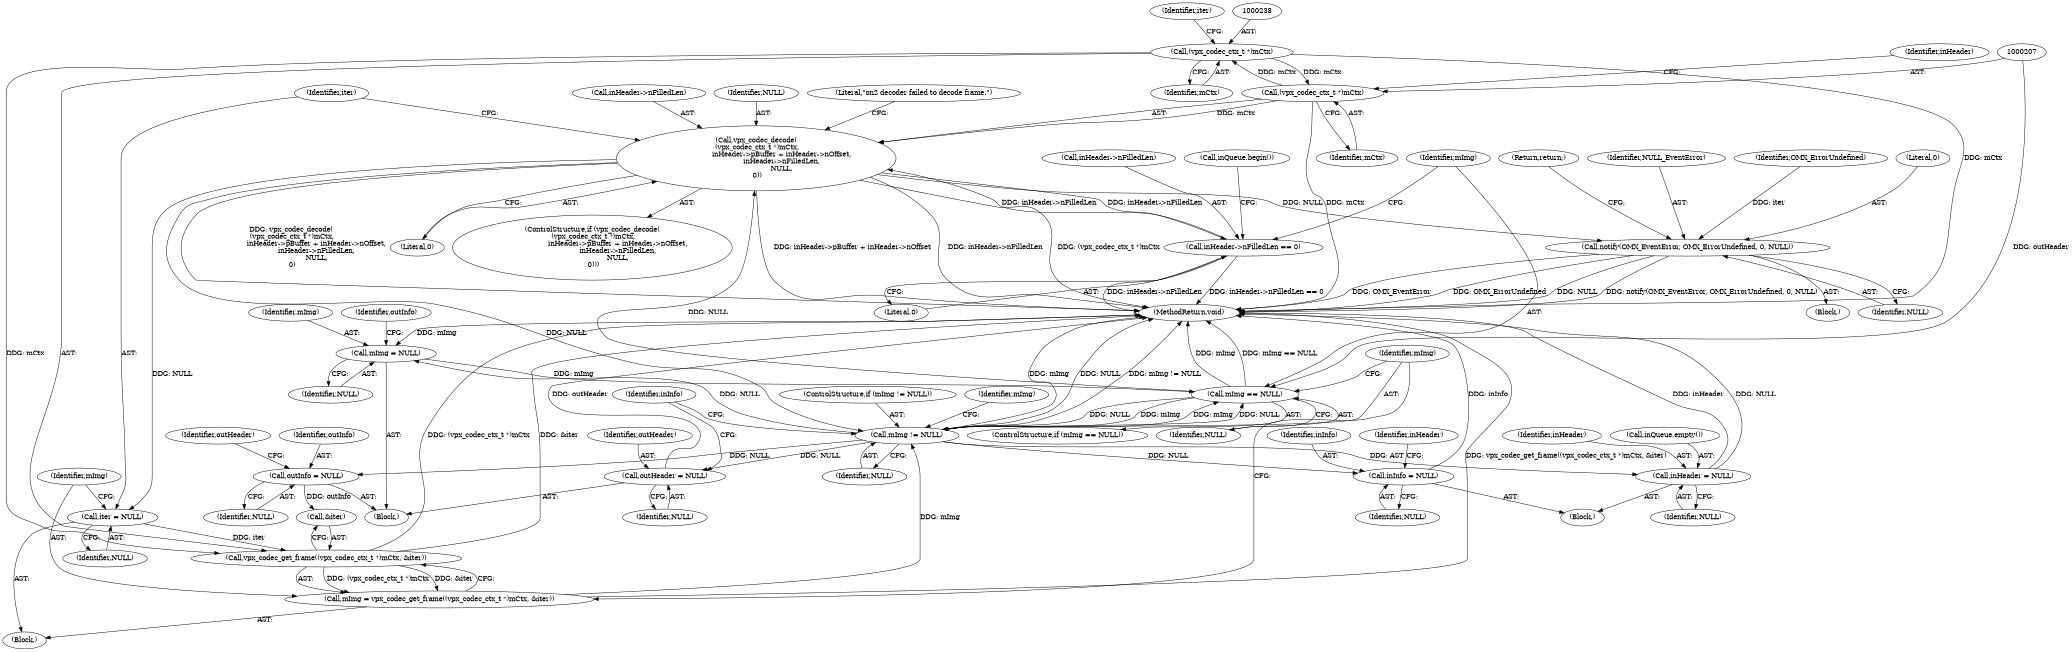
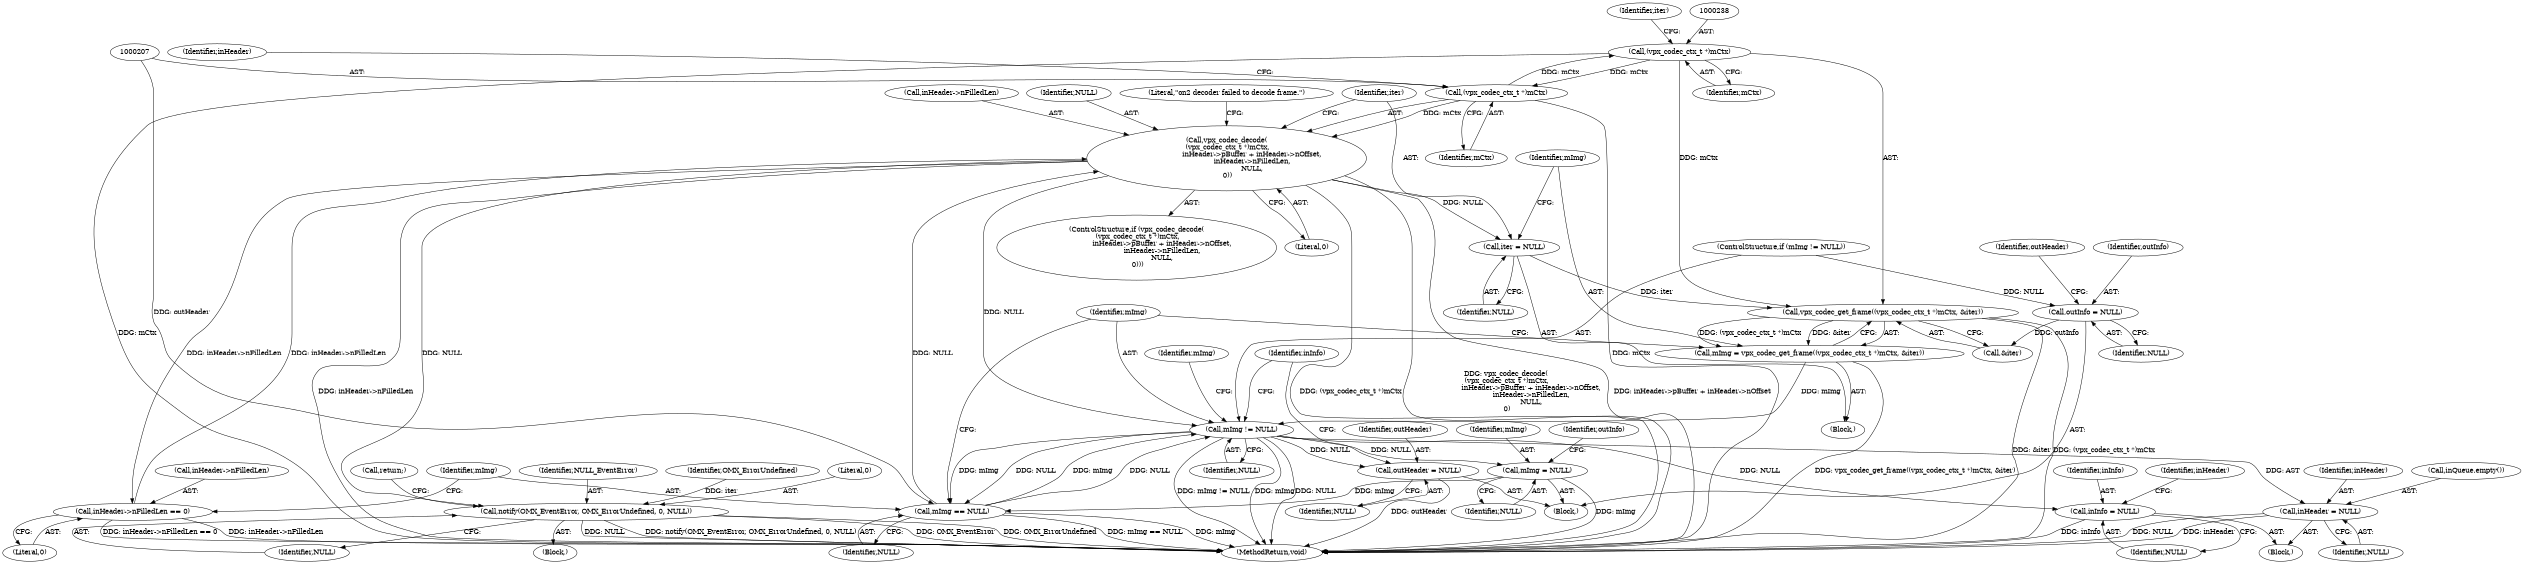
node "(Call,inQueue.begin())": removed
node "(Return,return;)": label "(Return,return;)" -> "(Call,return;)"
edge "(MethodReturn,void)" -> "(Call,mImg = NULL)": reversed
node "(ControlStructure,if (mImg == NULL))": removed
edge "(Call,mImg != NULL)" -> "(Call,outInfo = NULL)": now "(ControlStructure,if (mImg != NULL))" -> "(Call,outInfo = NULL)"
